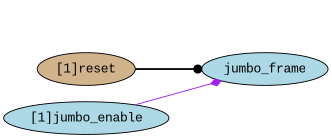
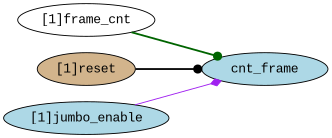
node "[1]frame_cnt": added
node "jumbo_frame": label "jumbo_frame" -> "cnt_frame"
